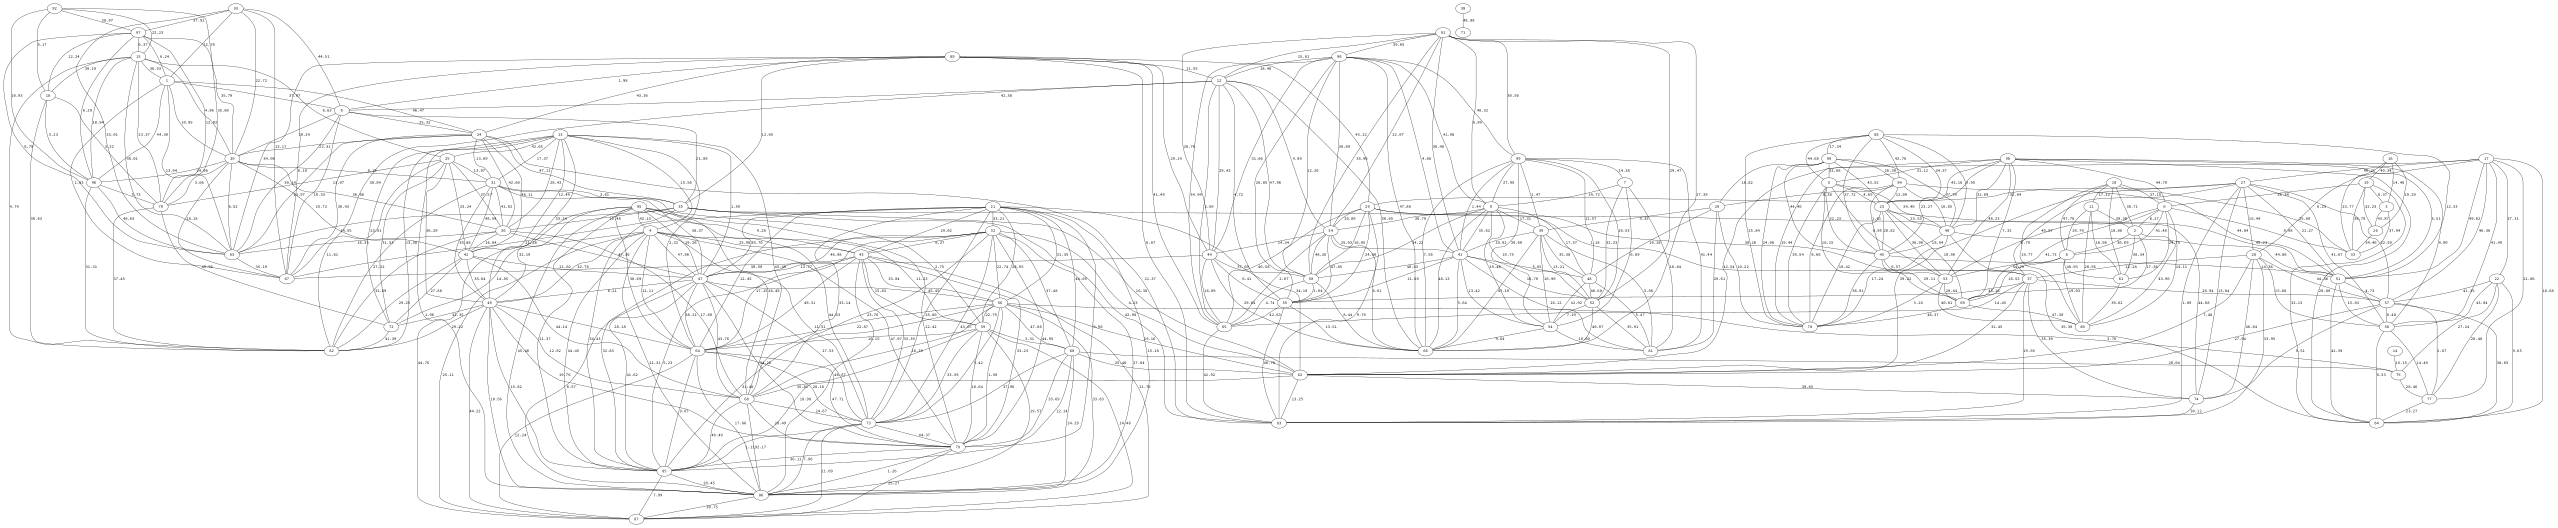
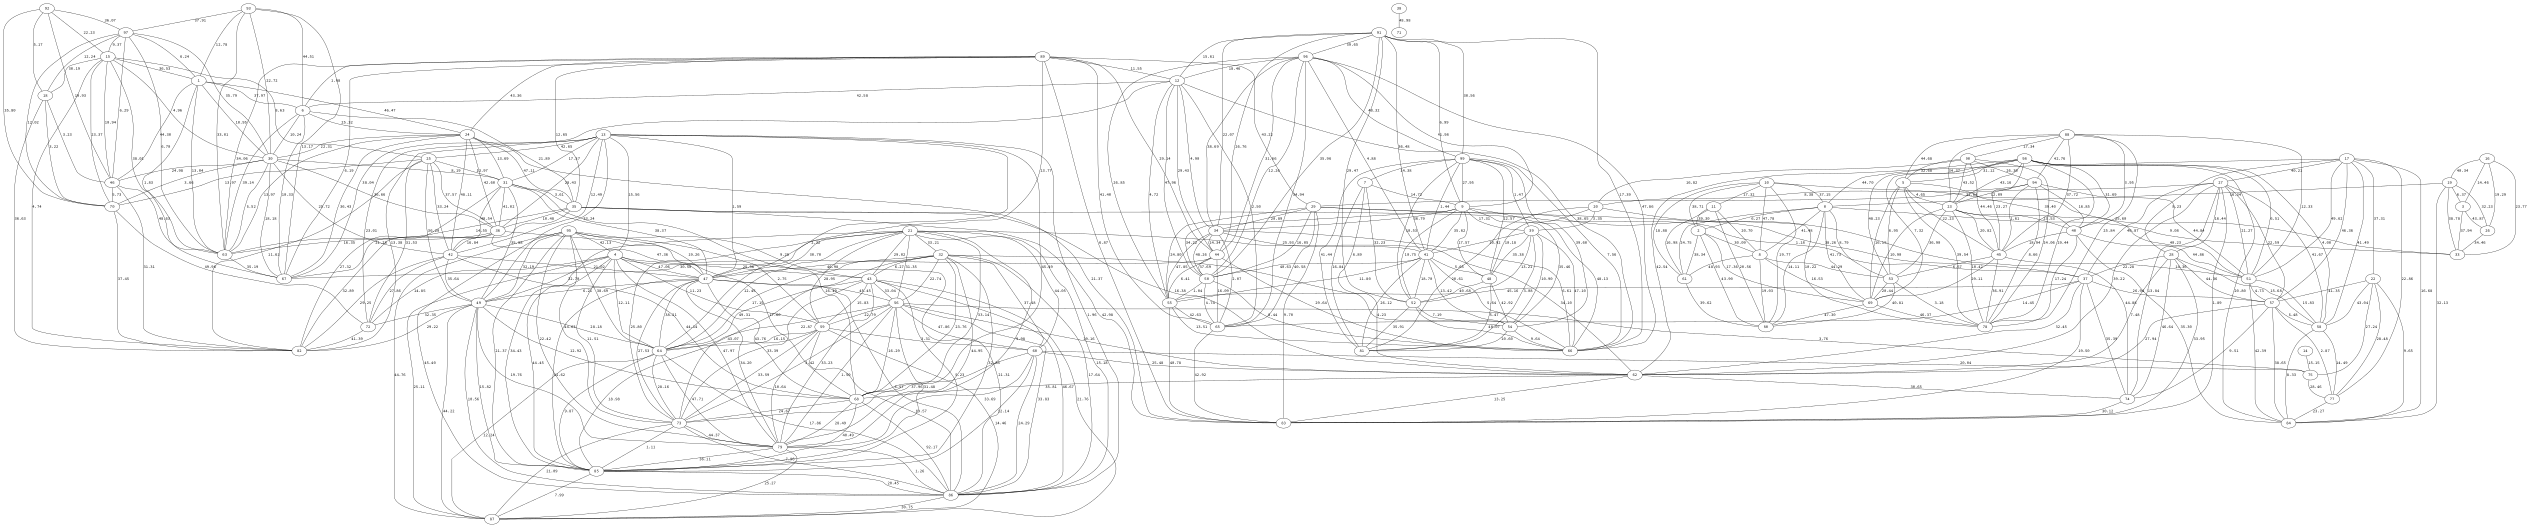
edge "90" -- "40": removed, label "37.70"
edge "43" -- "47": now "89" -- "47"
